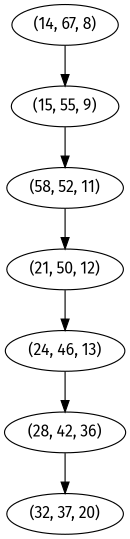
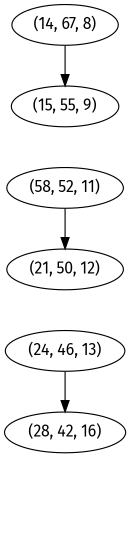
edge "(15, 55, 9)" -> "(58, 52, 11)": removed
edge "(21, 50, 12)" -> "(24, 46, 13)": removed
node "(28, 42, 36)": label "(28, 42, 36)" -> "(28, 42, 16)"
node "(32, 37, 20)": removed
